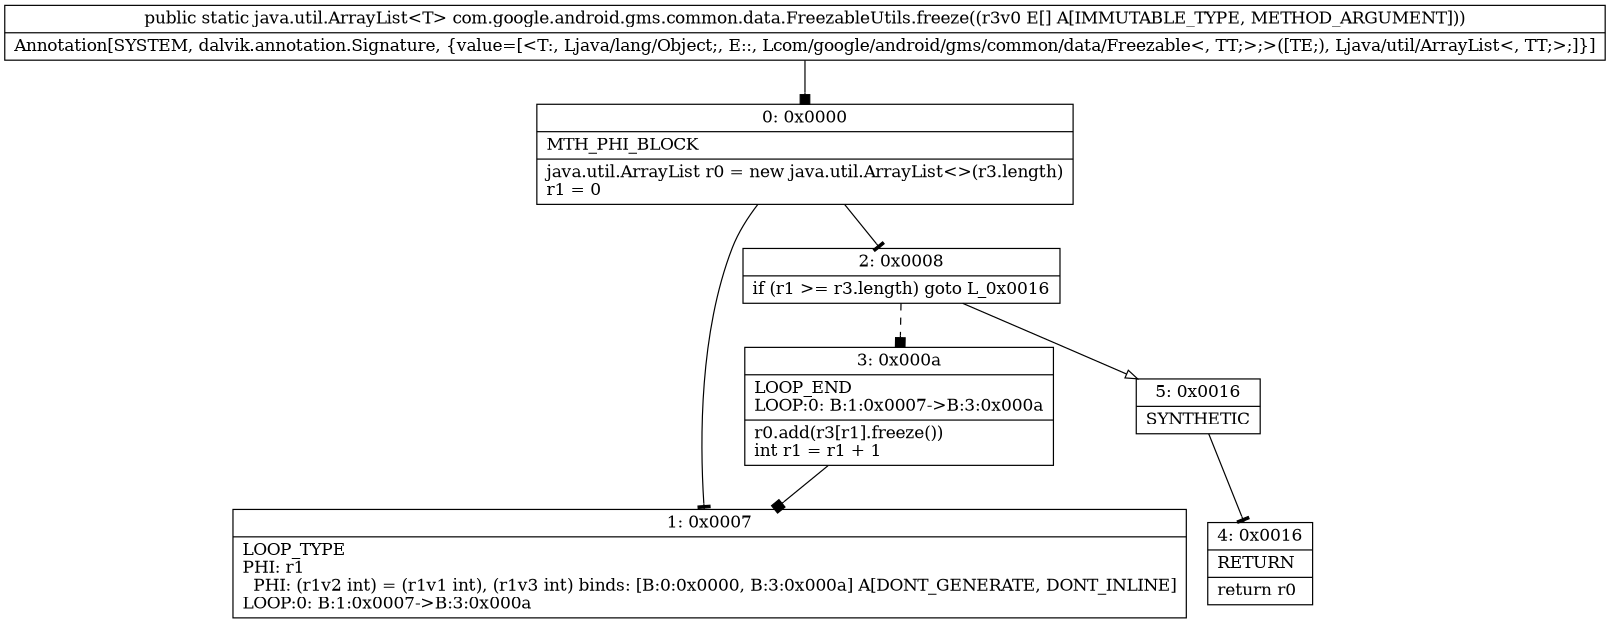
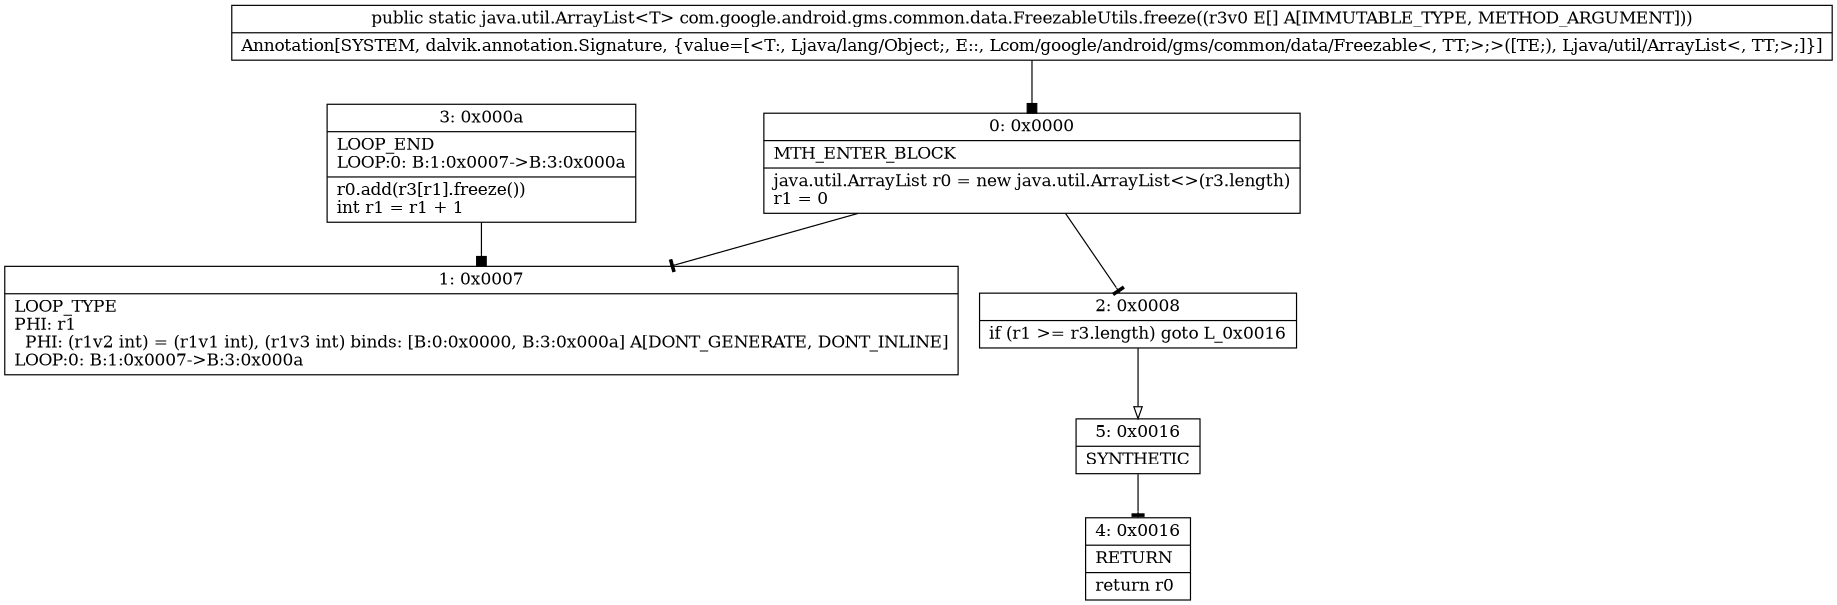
node "0: 0x0000": text "MTH_PHI_BLOCK" -> "MTH_ENTER_BLOCK"
edge "2: 0x0008" -> "3: 0x000a": removed
